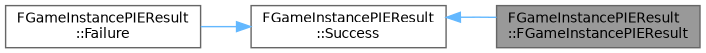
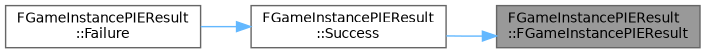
edge "FGameInstancePIEResult ::FGameInstancePIEResult" -> "FGameInstancePIEResult ::Success": reversed
